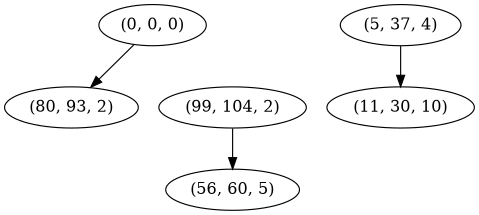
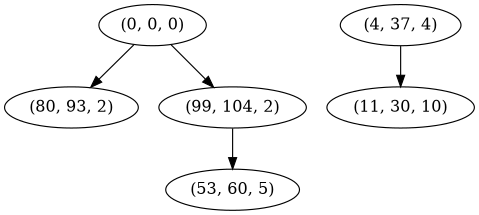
node "(5, 37, 4)": label "(5, 37, 4)" -> "(4, 37, 4)"
edge "(0, 0, 0)" -> "(99, 104, 2)": added
node "(56, 60, 5)": label "(56, 60, 5)" -> "(53, 60, 5)"
